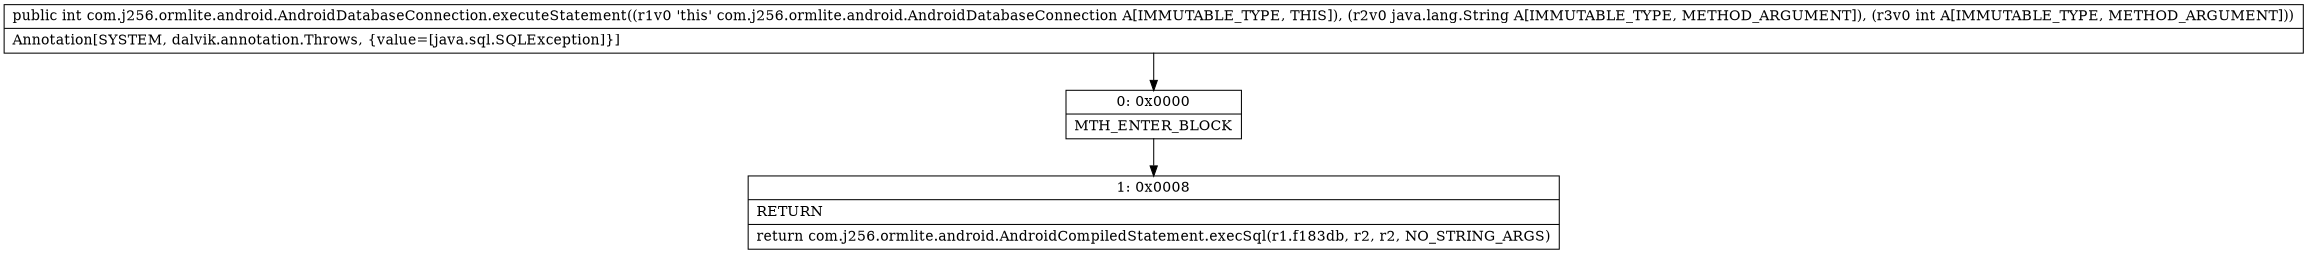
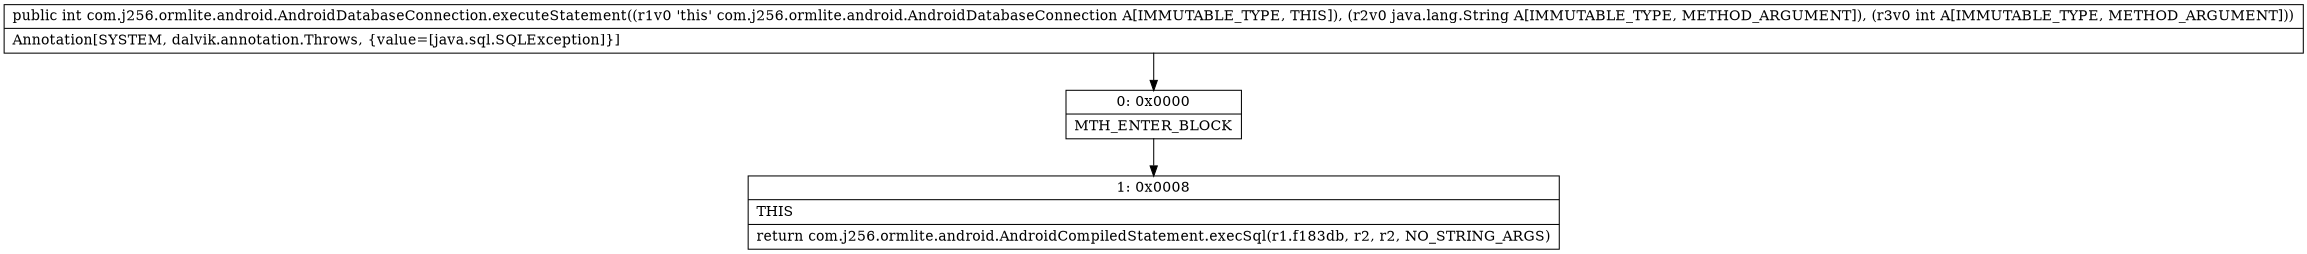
node "1: 0x0008": text "RETURN" -> "THIS"
